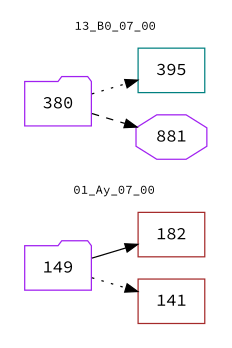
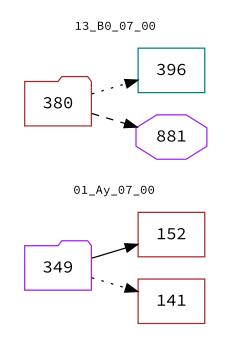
node "395": label "395" -> "396"
node "380": color purple -> brown
node "182": label "182" -> "152"
node "149": label "149" -> "349"
